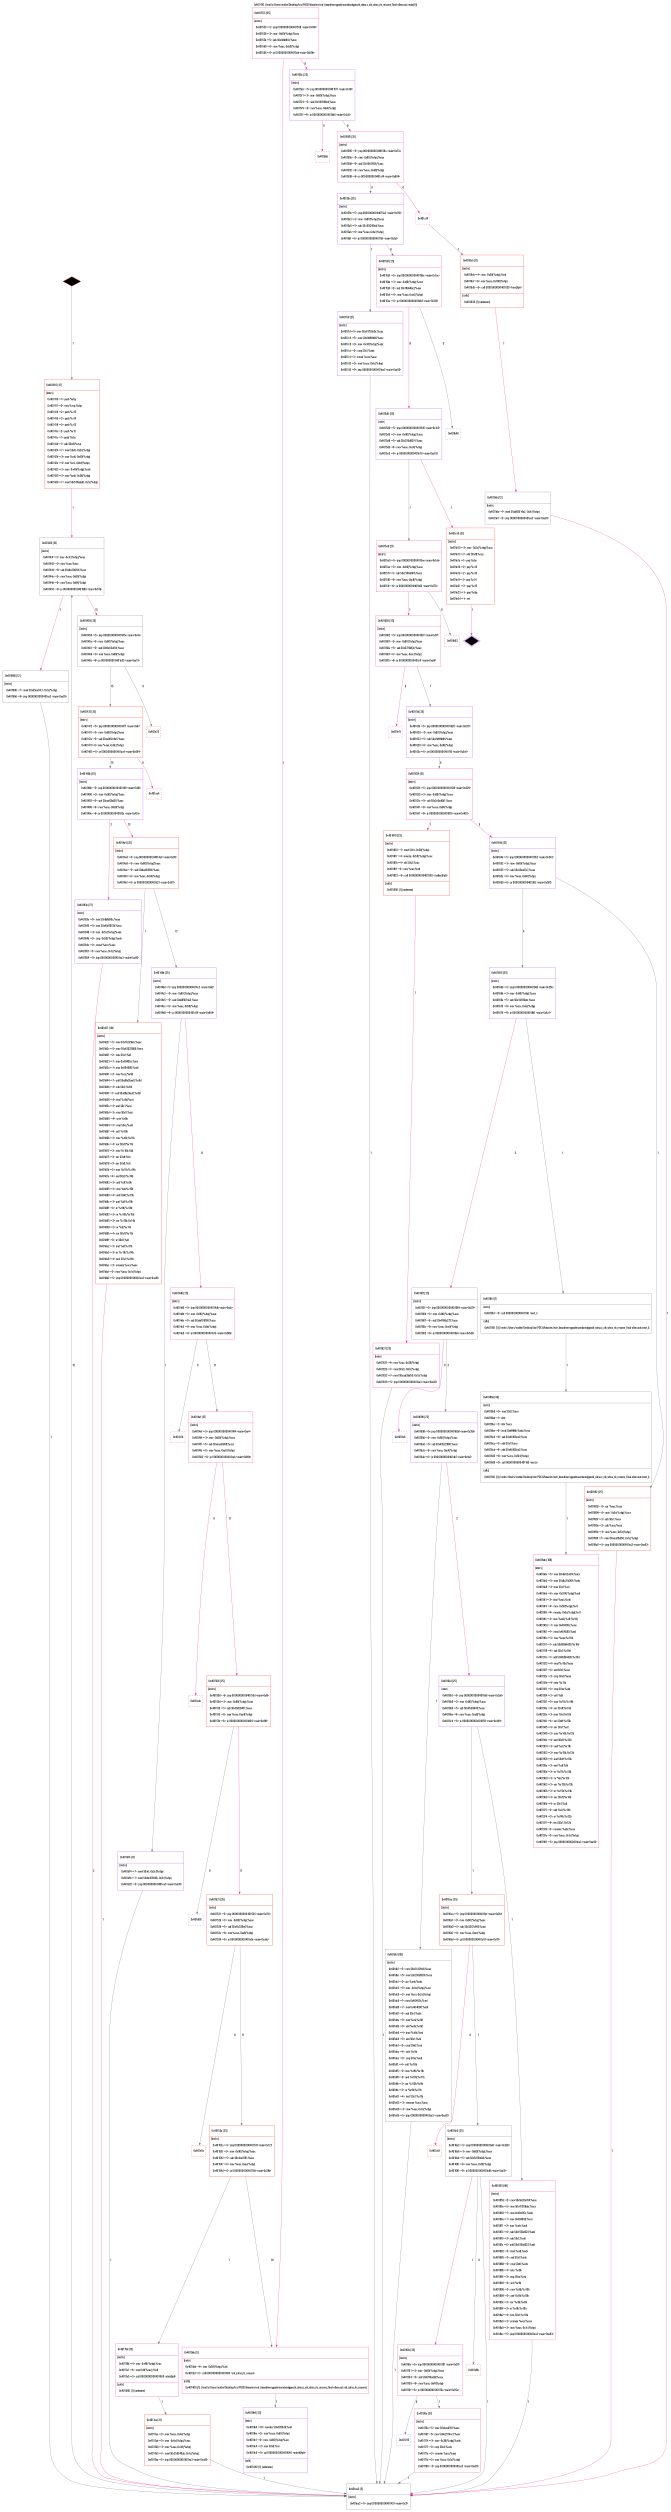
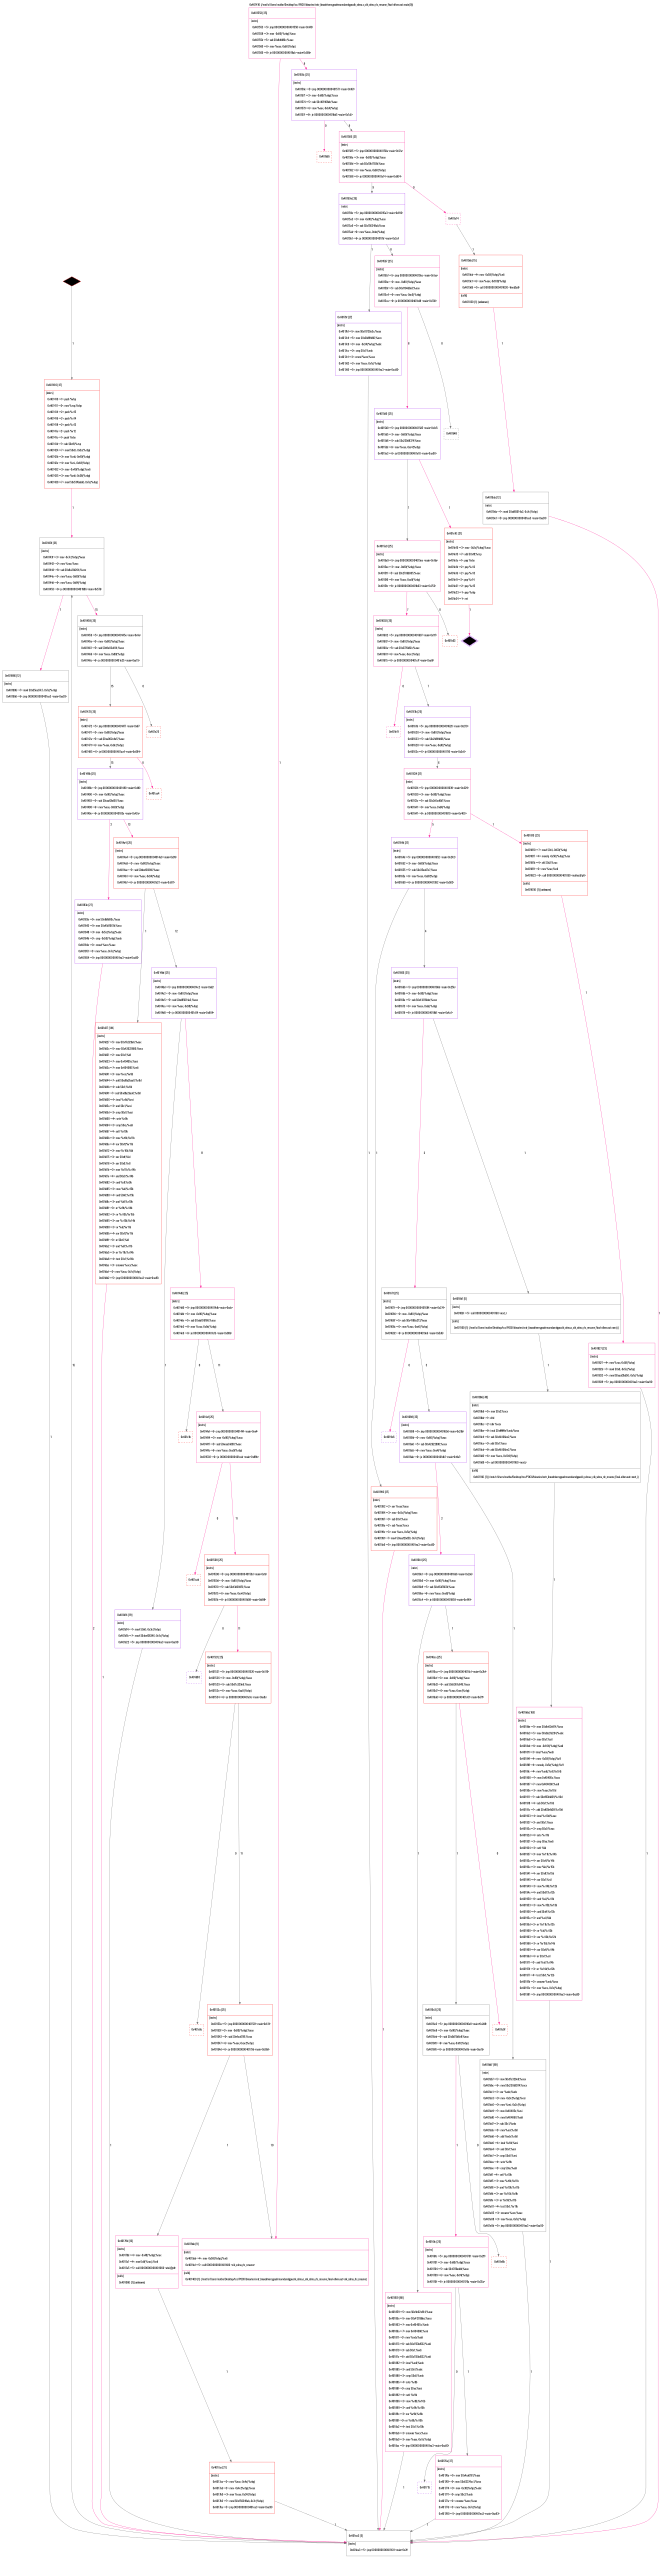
edge "0x4016e3 [25]" -> "0x401ea3 [5]": now "0x4018de [168]" -> "0x401ea3 [5]"
node "0x4019b4 [23]": removed
